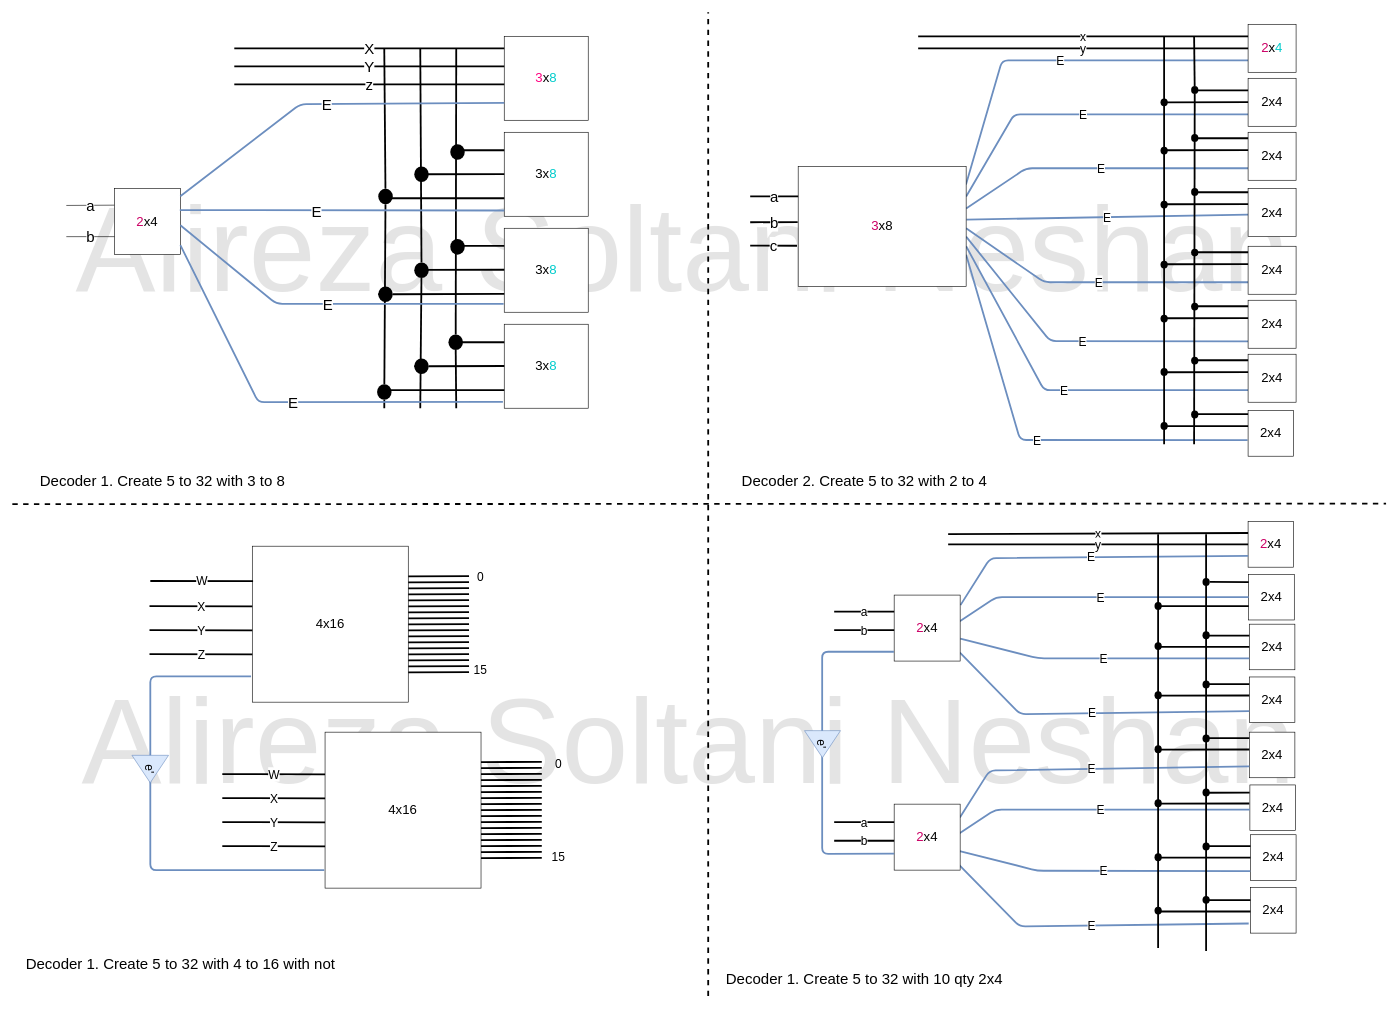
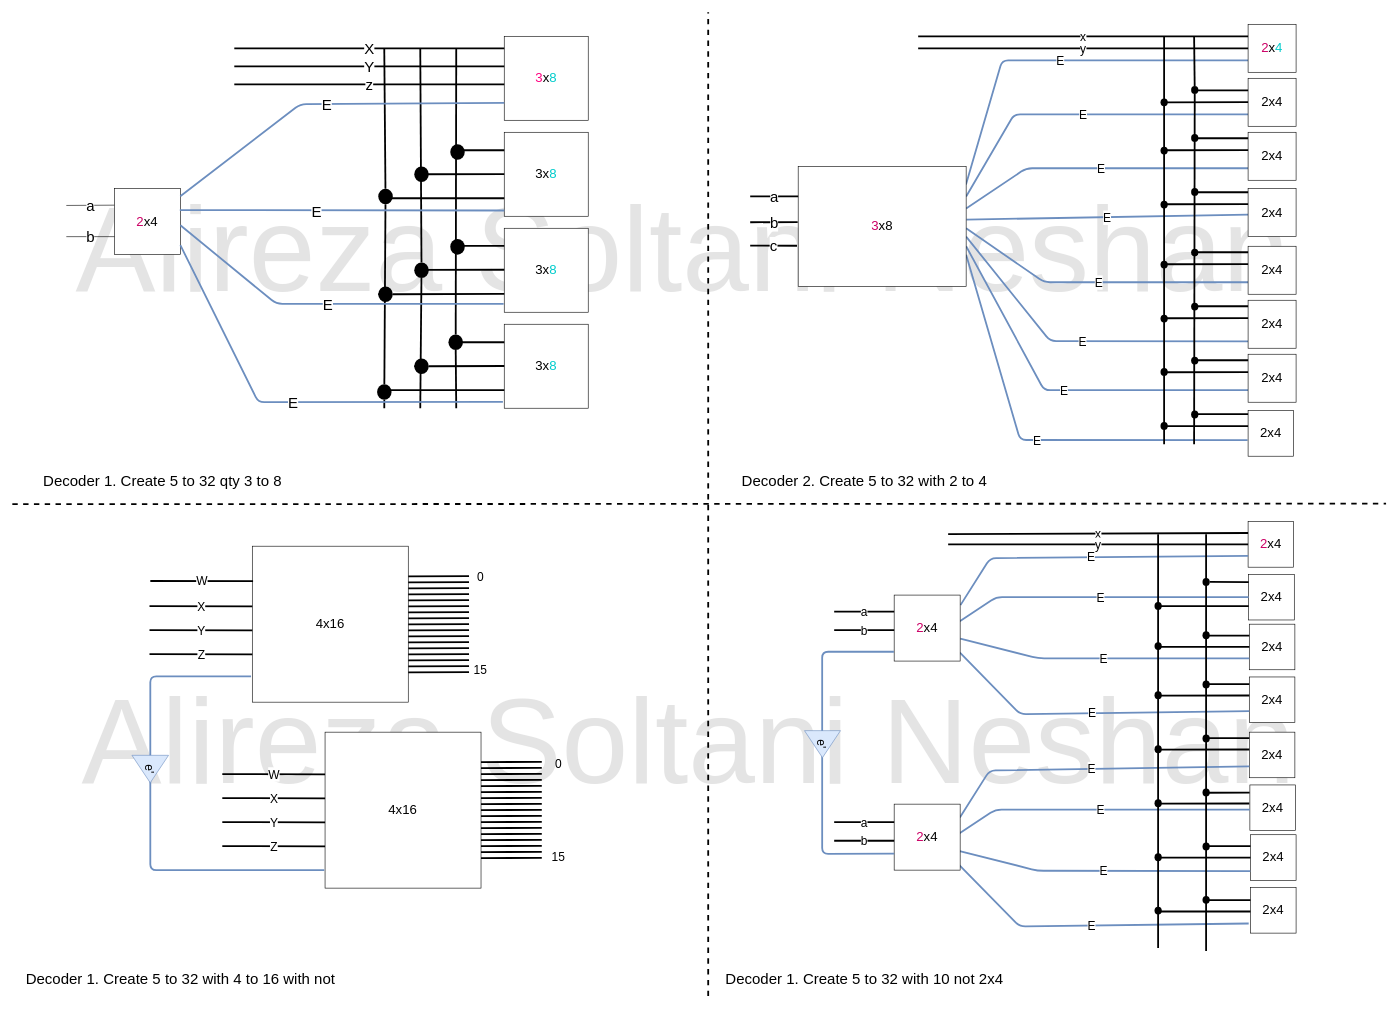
node "Decoder 1. Create 5 to 32 with 3 to 8": label "Decoder 1. Create 5 to 32 with 3 to 8" -> "Decoder 1. Create 5 to 32 qty 3 to 8"
node "Decoder 1. Create 5 to 32 with 4 to 16 with not": moved (180, 963) -> (180, 978)
node "Decoder 1. Create 5 to 32 with 10 qty 2x4": label "Decoder 1. Create 5 to 32 with 10 qty 2x4" -> "Decoder 1. Create 5 to 32 with 10 not 2x4"
